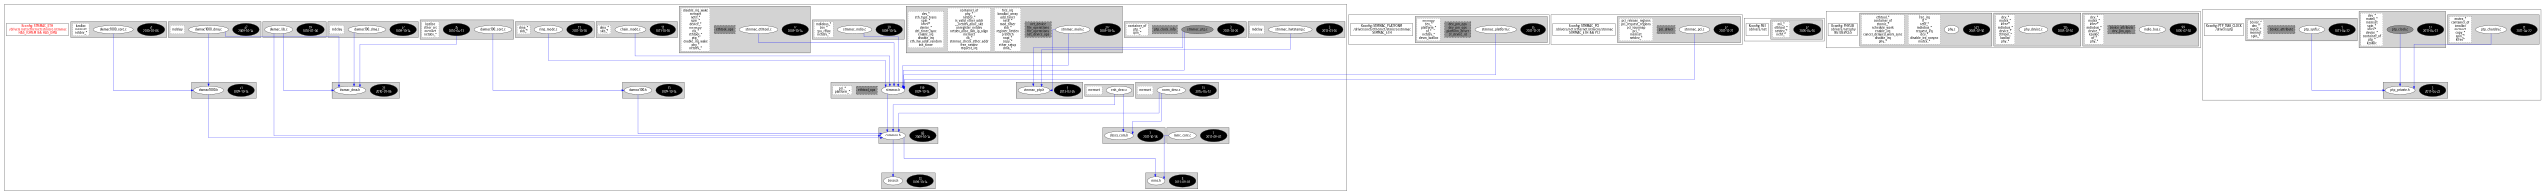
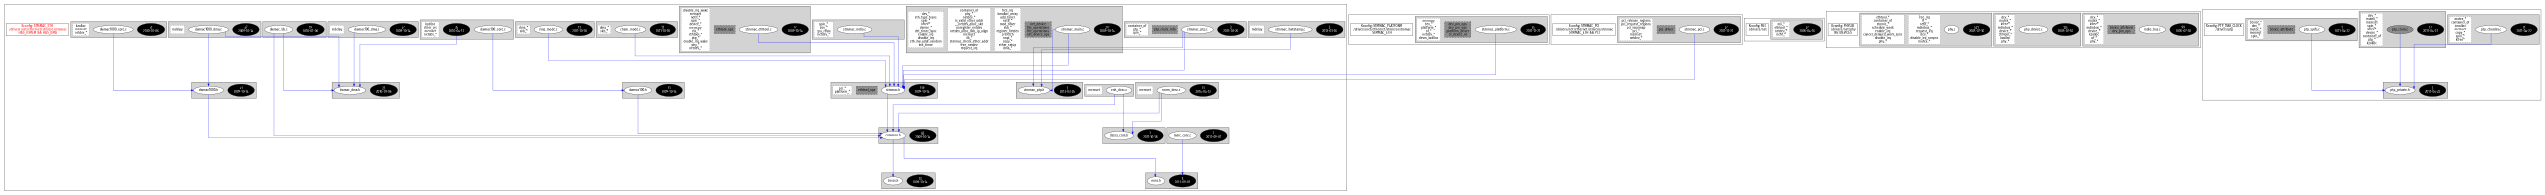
node "mdiobus_* dev_* cpu_relax netdev_*": label "mdiobus_* dev_* cpu_relax netdev_*" -> "spin_* dev_* cpu_relax netdev_*"
node "39 2009-10-14": removed
node "stmmac_ptp.c": fillcolor grey55 -> white
edge "mmc_core.c" -> "mmc.h": now "mmc_core.c" -> "5 2011-09-01"
